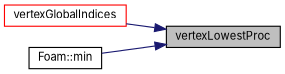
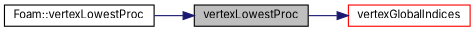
edge "vertexGlobalIndices" -> "vertexLowestProc": reversed
node "Foam::min": label "Foam::min" -> "Foam::vertexLowestProc"
